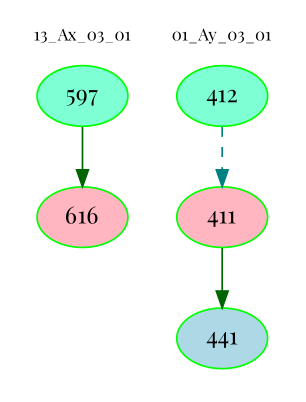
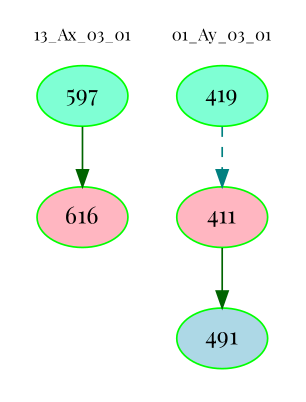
node "412": label "412" -> "419"
node "441": label "441" -> "491"
